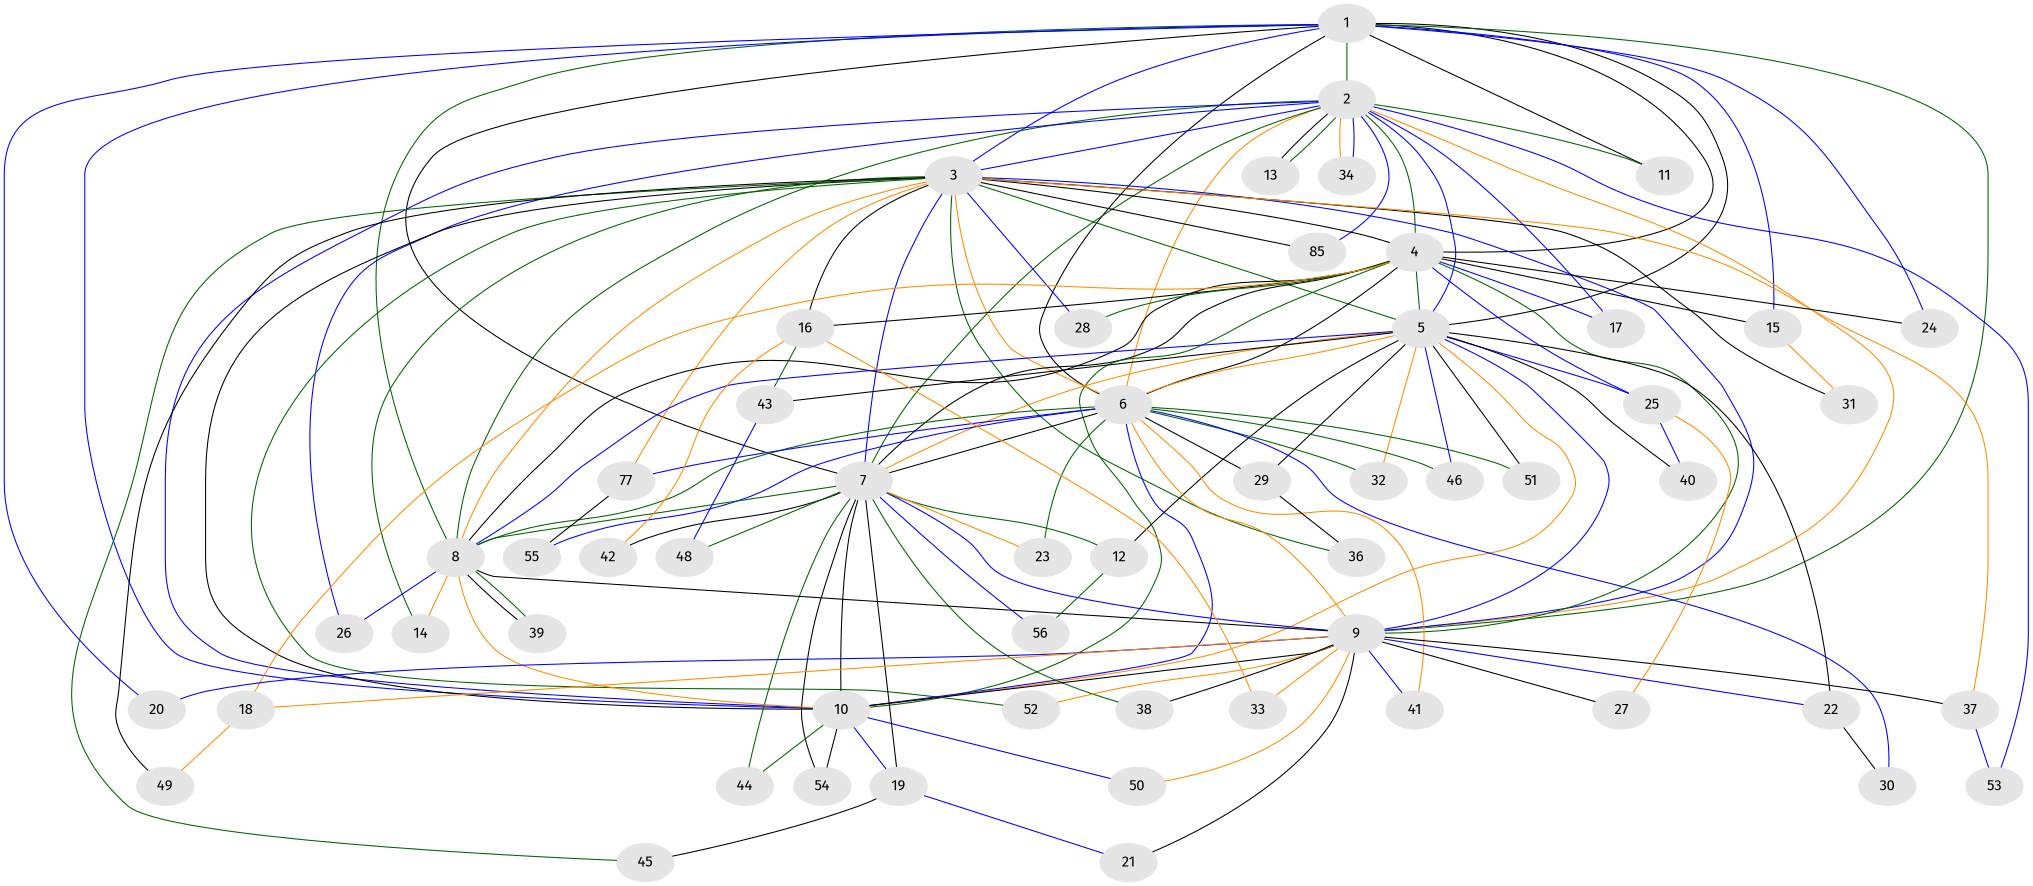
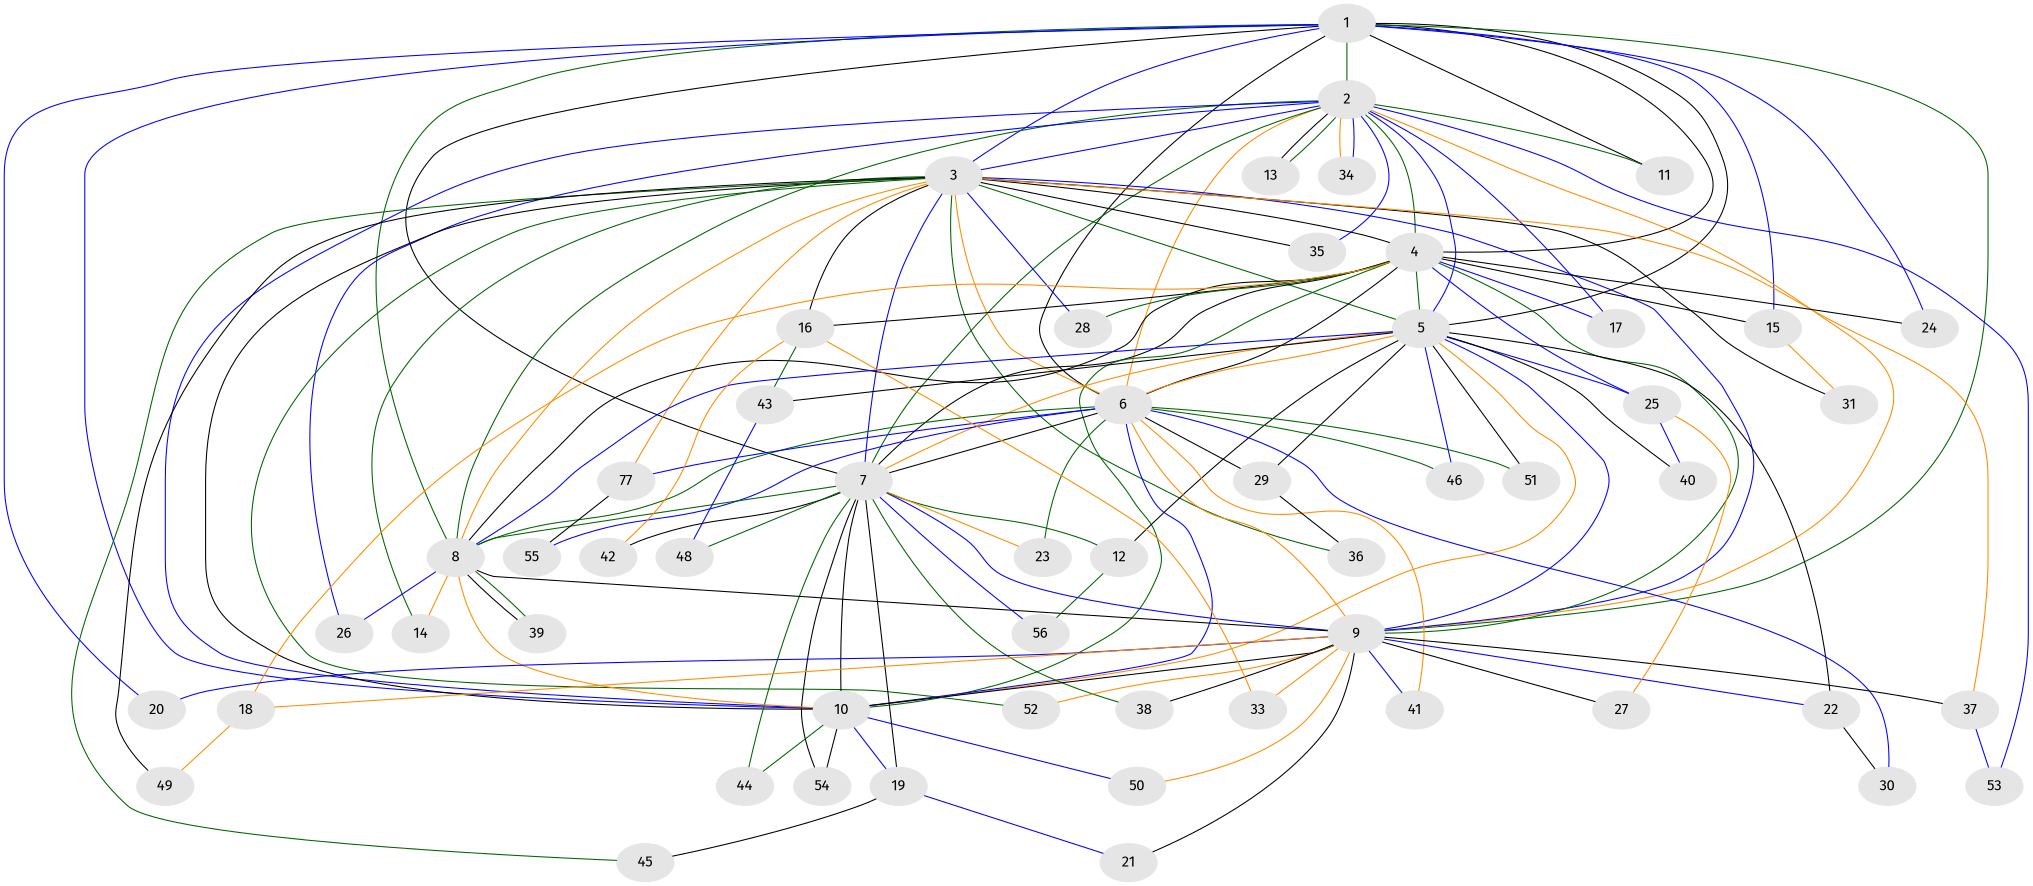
node "85": label "85" -> "35"
node "32": removed
